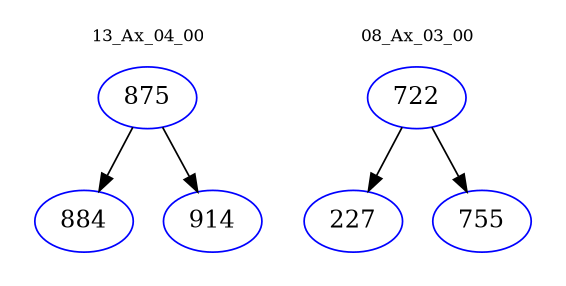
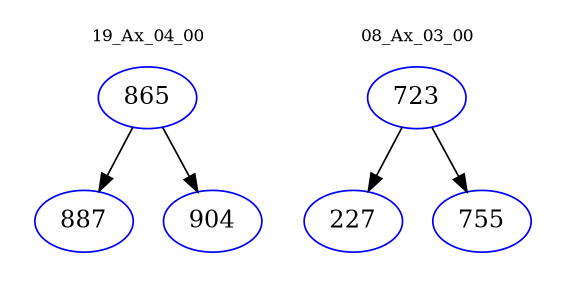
cluster "13_Ax_04_00": label "13_Ax_04_00" -> "19_Ax_04_00"
node "875": label "875" -> "865"
node "722": label "722" -> "723"
node "884": label "884" -> "887"
node "914": label "914" -> "904"
